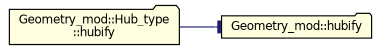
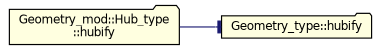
node "Geometry_mod::hubify": label "Geometry_mod::hubify" -> "Geometry_type::hubify"
